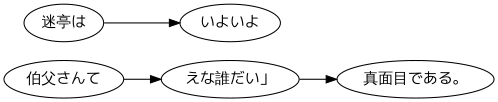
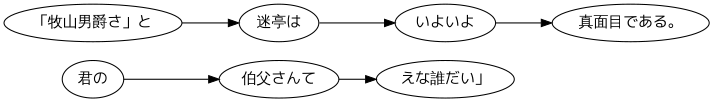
node "「牧山男爵さ」と": added
node "君の": added
edge "えな誰だい」" -> "真面目である。": now "いよいよ" -> "真面目である。"
